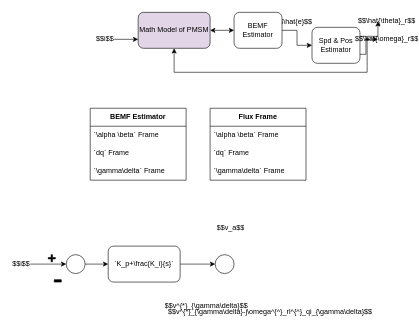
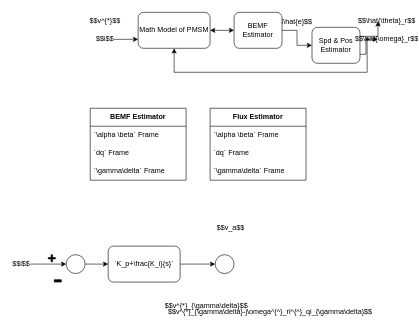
node "$$v^{*}$$": added
node "Math Model of PMSM": fillcolor #e1d5e7 -> #ffffff
node "Flux Frame": label "Flux Frame" -> "Flux Estimator"
